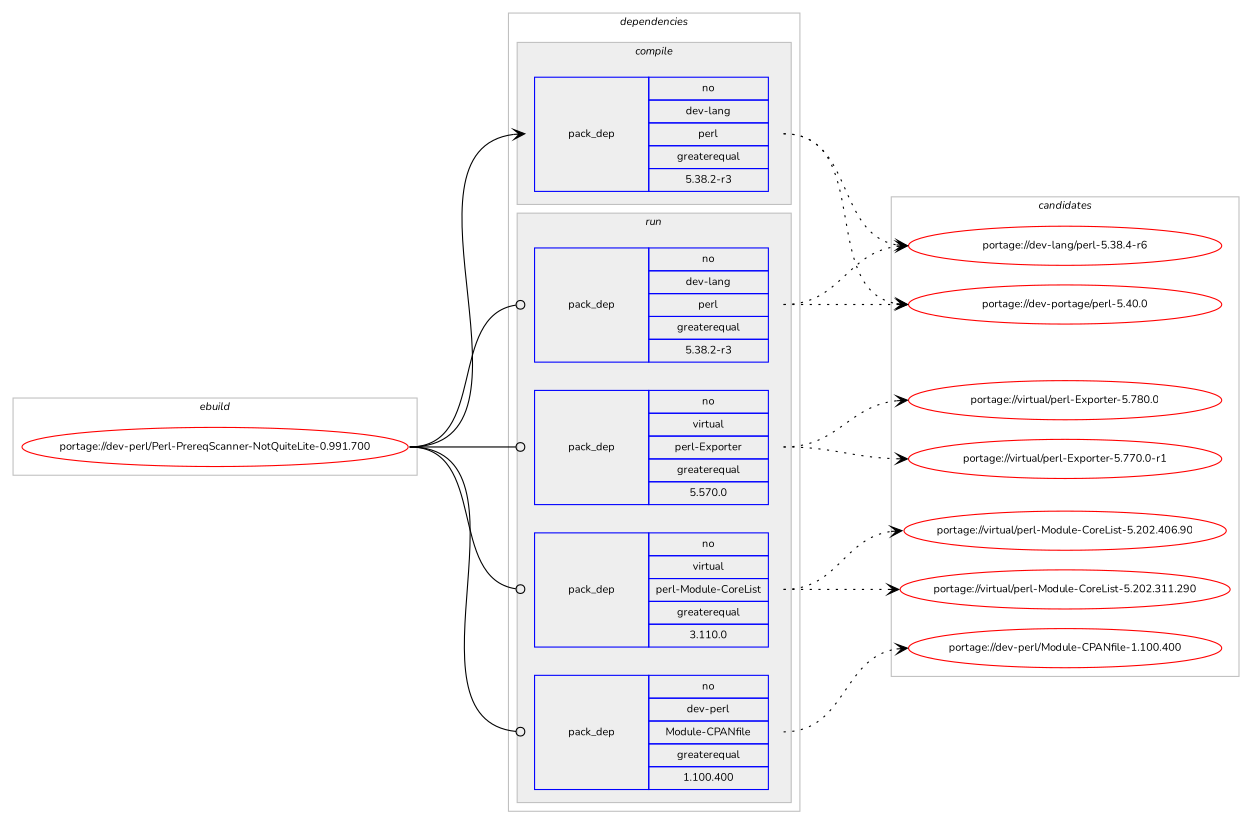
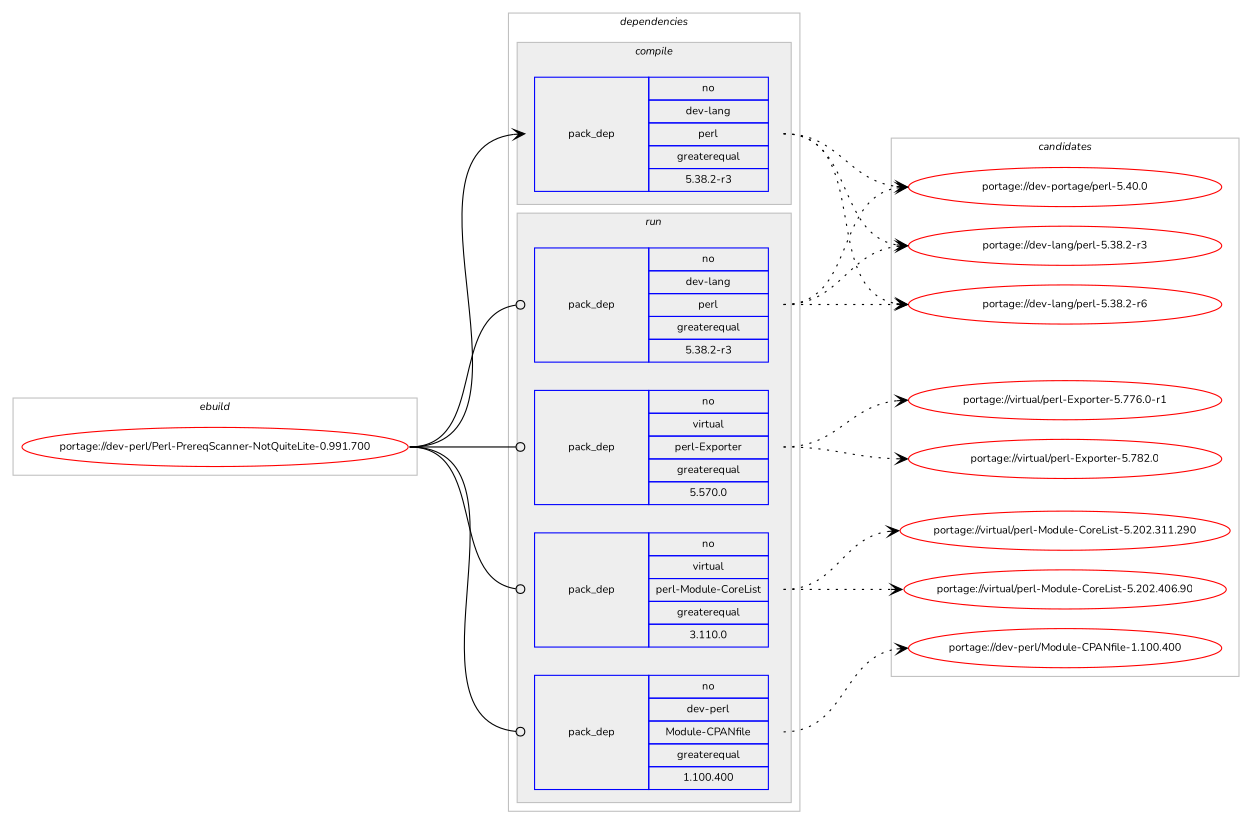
node "portage://dev-lang/perl-5.38.2-r3": added
node "portage://dev-lang/perl-5.38.4-r6": label "portage://dev-lang/perl-5.38.4-r6" -> "portage://dev-lang/perl-5.38.2-r6"
node "portage://virtual/perl-Exporter-5.780.0": label "portage://virtual/perl-Exporter-5.780.0" -> "portage://virtual/perl-Exporter-5.782.0"
node "portage://virtual/perl-Exporter-5.770.0-r1": label "portage://virtual/perl-Exporter-5.770.0-r1" -> "portage://virtual/perl-Exporter-5.776.0-r1"
